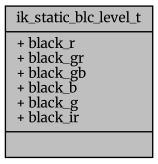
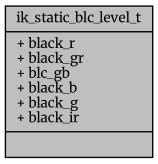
node "ik_static_blc_level_t": text "+ black_gb" -> "+ blc_gb"
